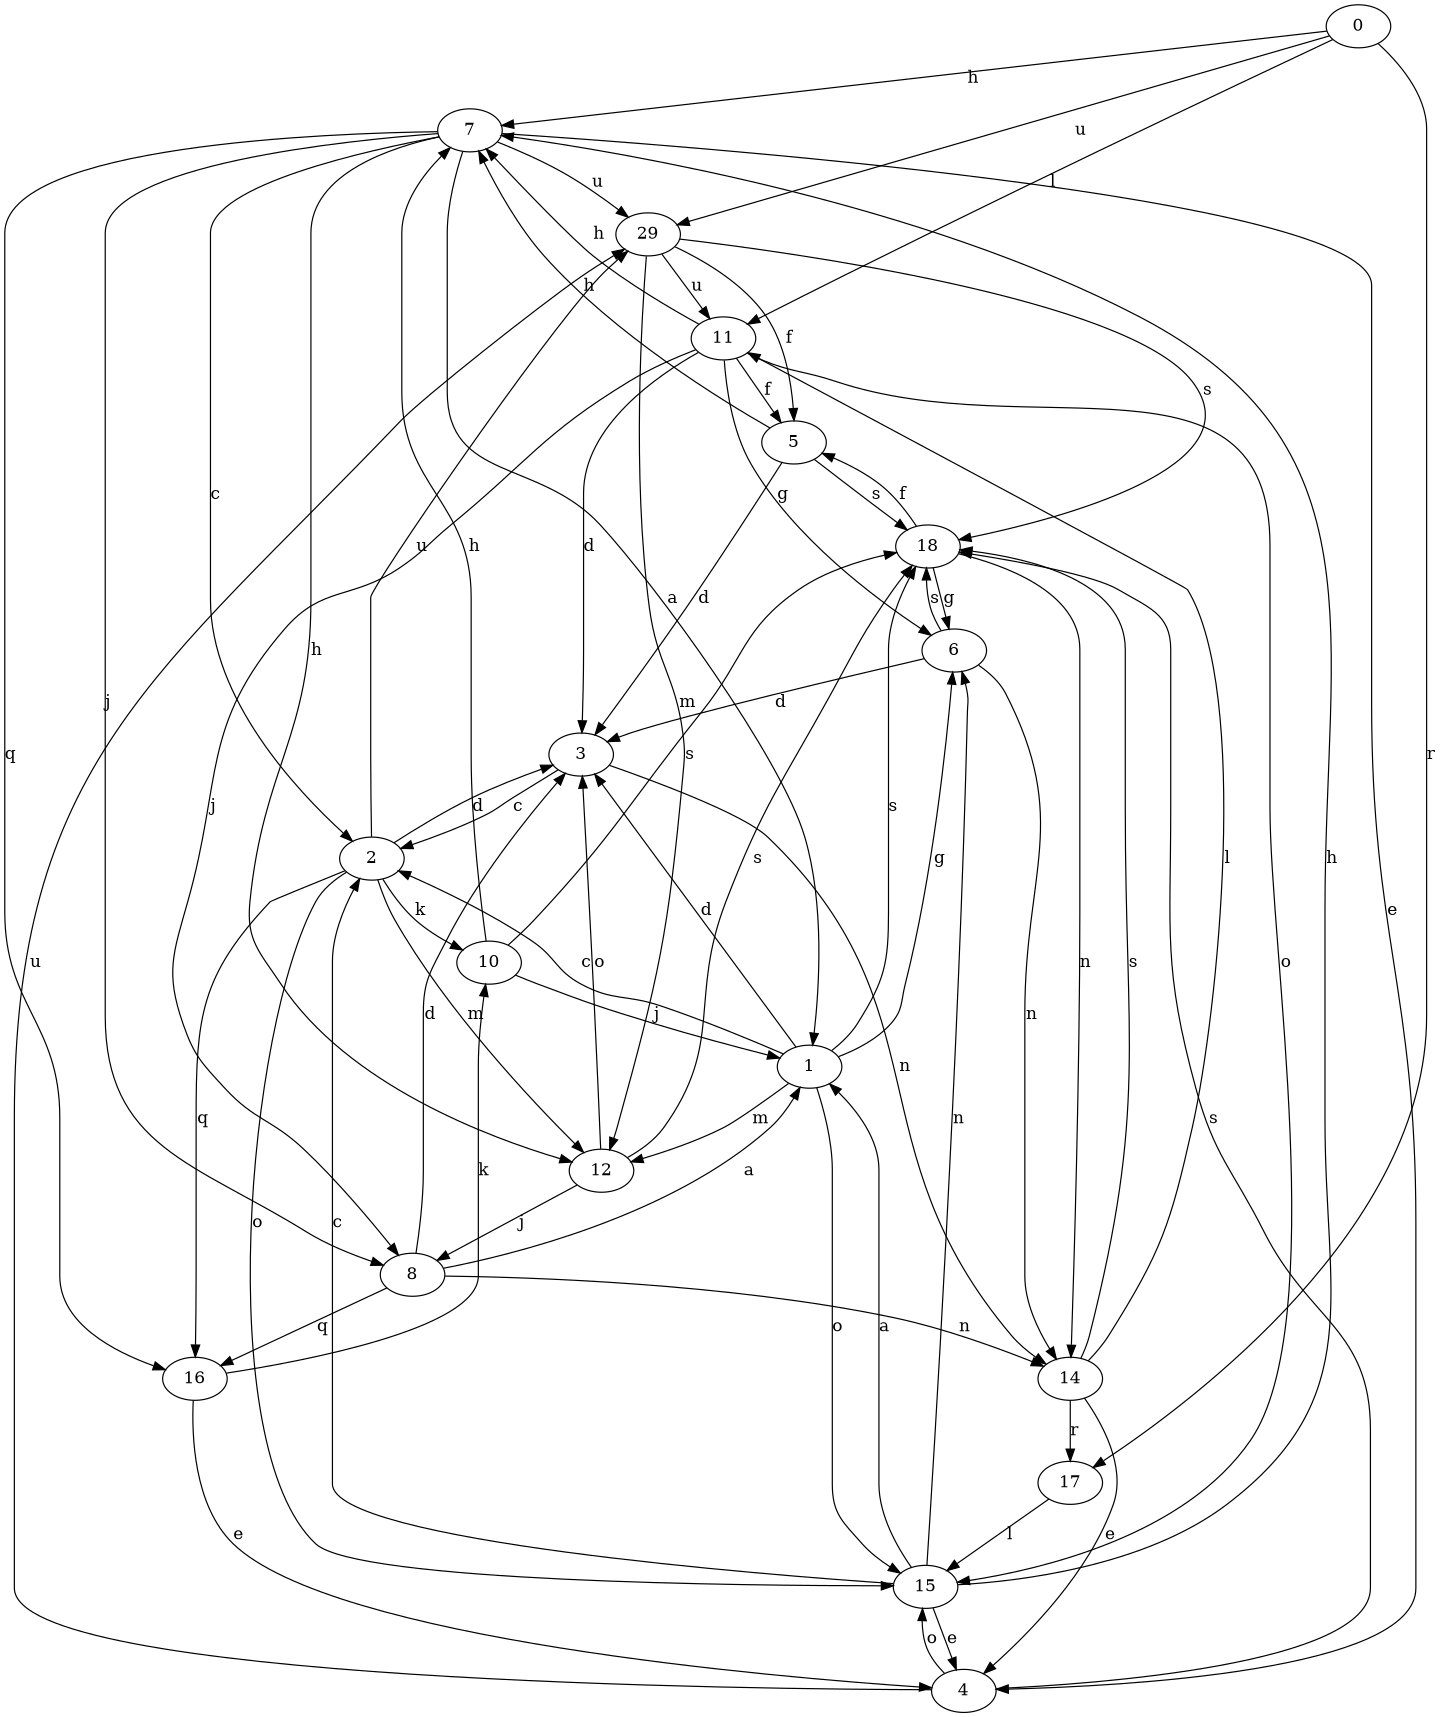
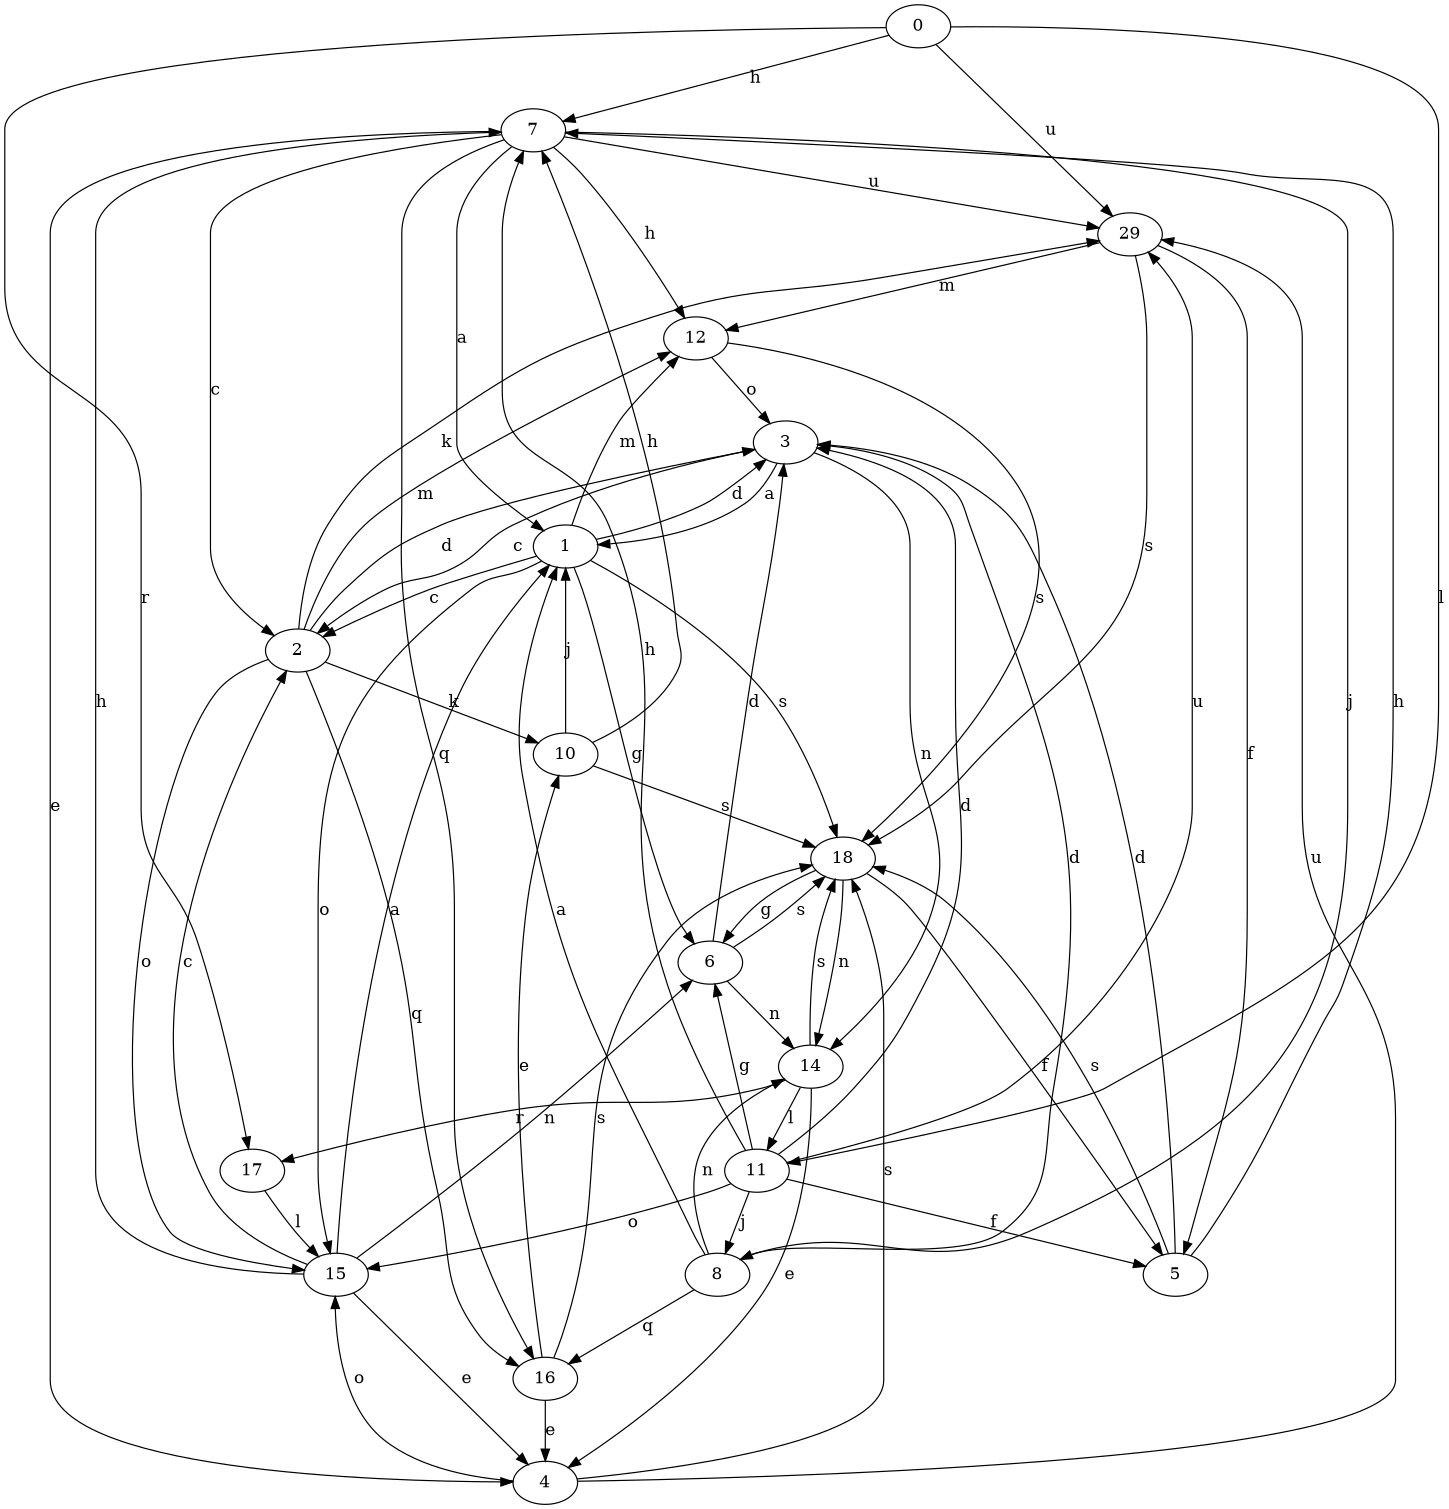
edge "29" -> "11": reversed
edge "3" -> "1": added, label "a"
edge "2" -> "29": label "u" -> "k"
edge "16" -> "18": added, label "s"
edge "16" -> "10": label "k" -> "e"
edge "12" -> "8": removed, label "j"
